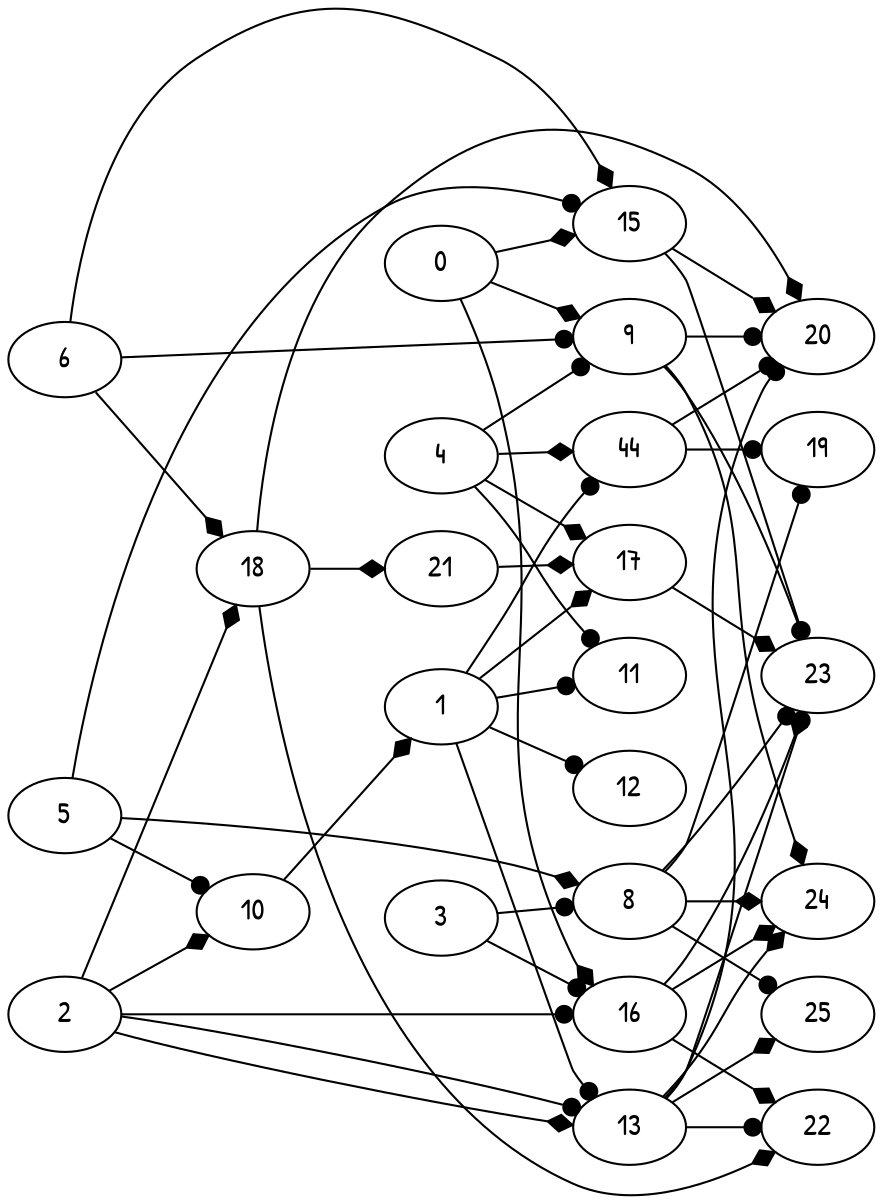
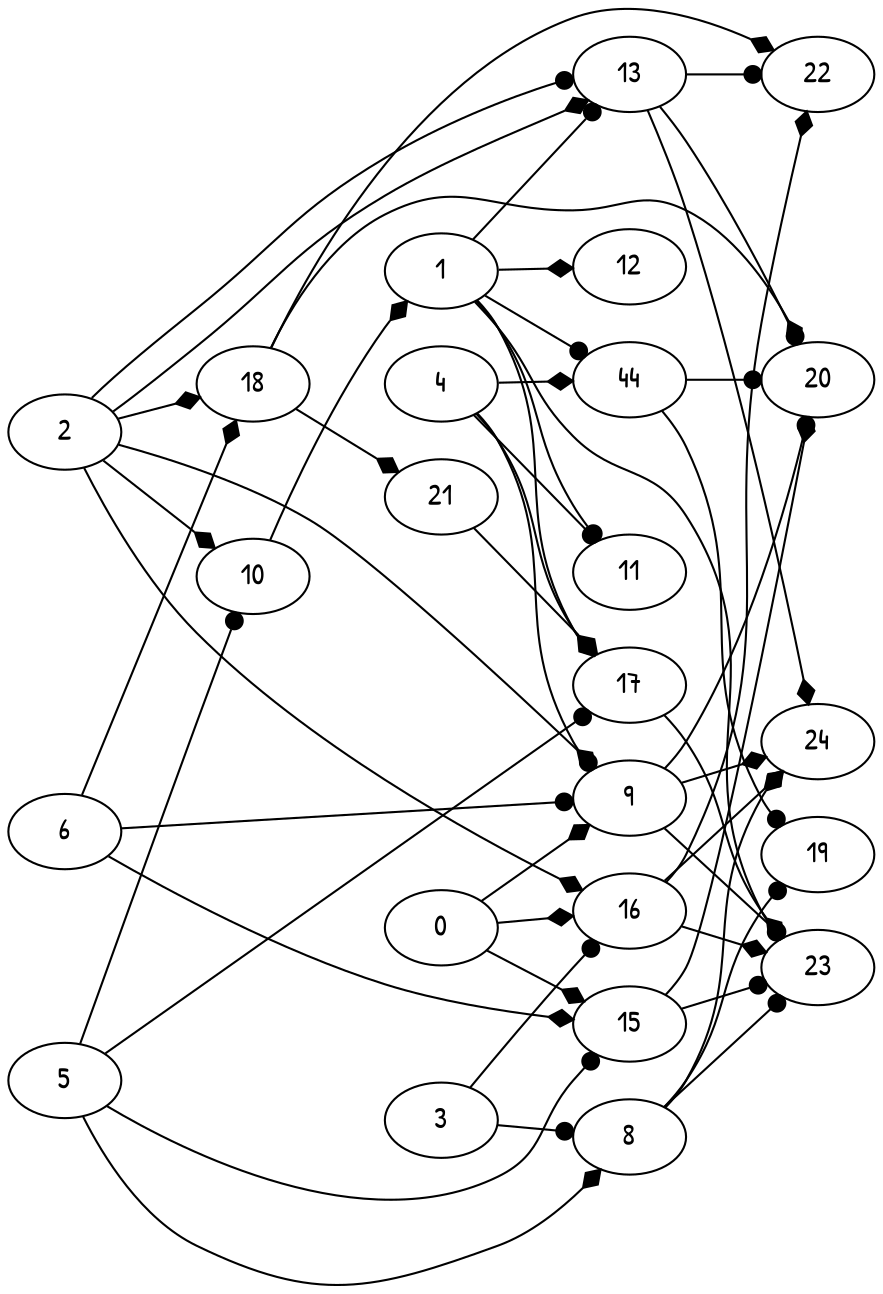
edge "2" -> "9": added
edge "1" -> "12": arrowhead dot -> diamond
edge "5" -> "17": added
edge "13" -> "23": now "1" -> "23"
edge "2" -> "16": arrowhead dot -> diamond
node "25": removed
